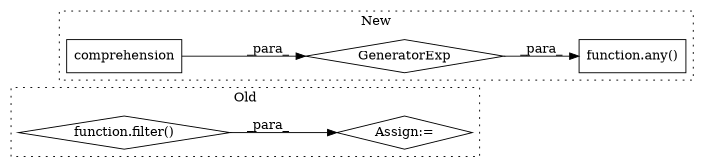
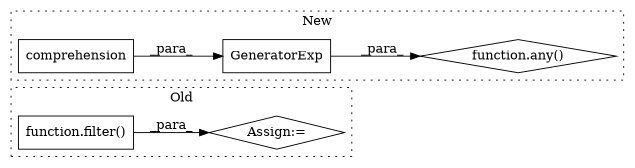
node "GeneratorExp": shape diamond -> box
node "function.any()": shape box -> diamond
node "function.filter()": shape diamond -> box
